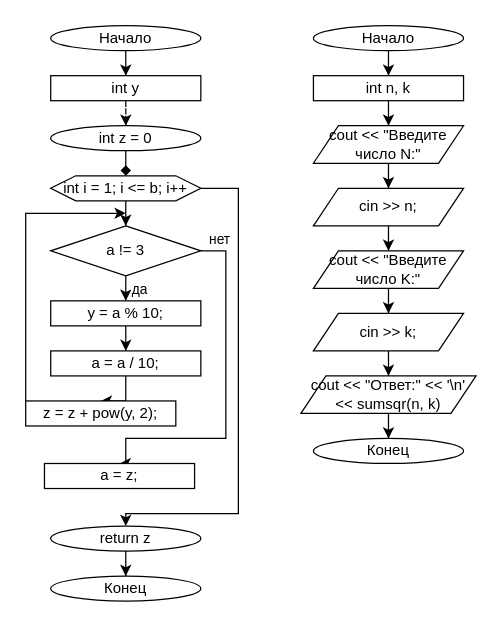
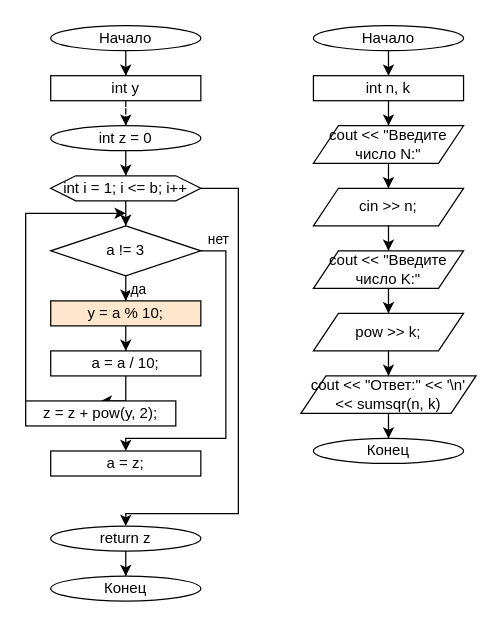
edge "int z = 0" -> "int i = 1; i <= b; i++": arrowhead diamond -> classic
node "y = a % 10;": fillcolor #ffffff -> #ffe6cc
node "cin >> k;": label "cin >> k;" -> "pow >> k;"
node "a = z;": moved (119, 476) -> (126, 463)
